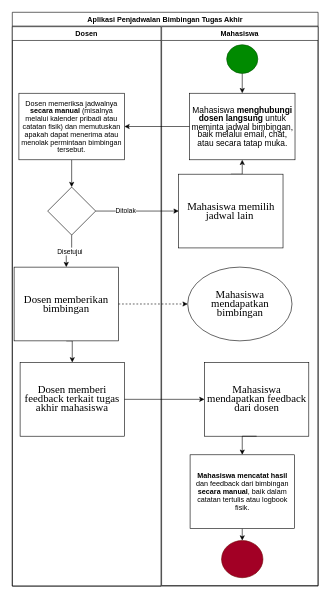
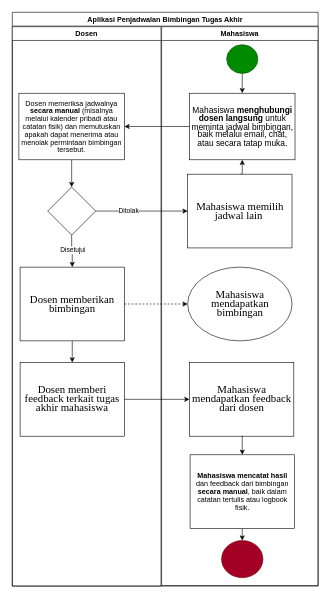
node "Mahasiswa memilih jadwal lain": moved (231, 211) -> (240, 211)
node "Dosen memberikan bimbingan": moved (66, 304) -> (72, 304)
node "Mahasiswa mendapatkan feedback dari dosen": moved (257, 400) -> (242, 400)
